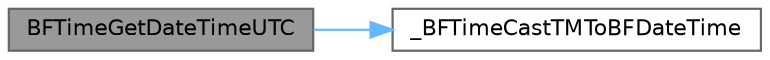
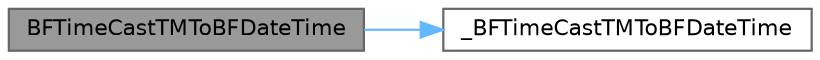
node "BFTimeGetDateTimeUTC": label "BFTimeGetDateTimeUTC" -> "BFTimeCastTMToBFDateTime"
